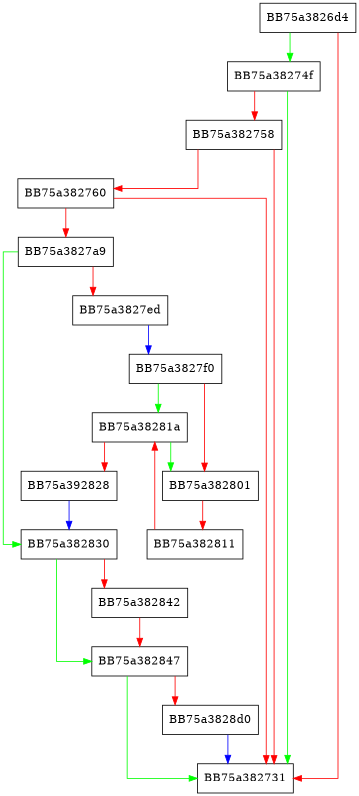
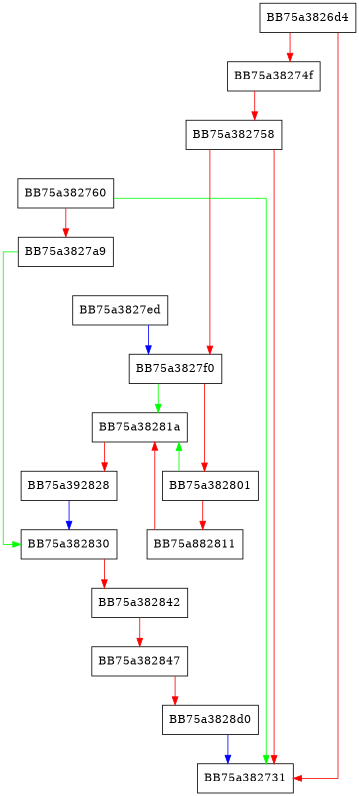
edge "BB75a3826d4" -> "BB75a38274f": color green -> red
edge "BB75a382758" -> "BB75a382760": now "BB75a382758" -> "BB75a3827f0"
edge "BB75a3827a9" -> "BB75a3827ed": removed
edge "BB75a382760" -> "BB75a382731": color red -> green
edge "BB75a38274f" -> "BB75a382731": removed
edge "BB75a38281a" -> "BB75a382801": reversed
node "BB75a382811": label "BB75a382811" -> "BB75a882811"
edge "BB75a382830" -> "BB75a382847": removed
edge "BB75a382847" -> "BB75a382731": removed
